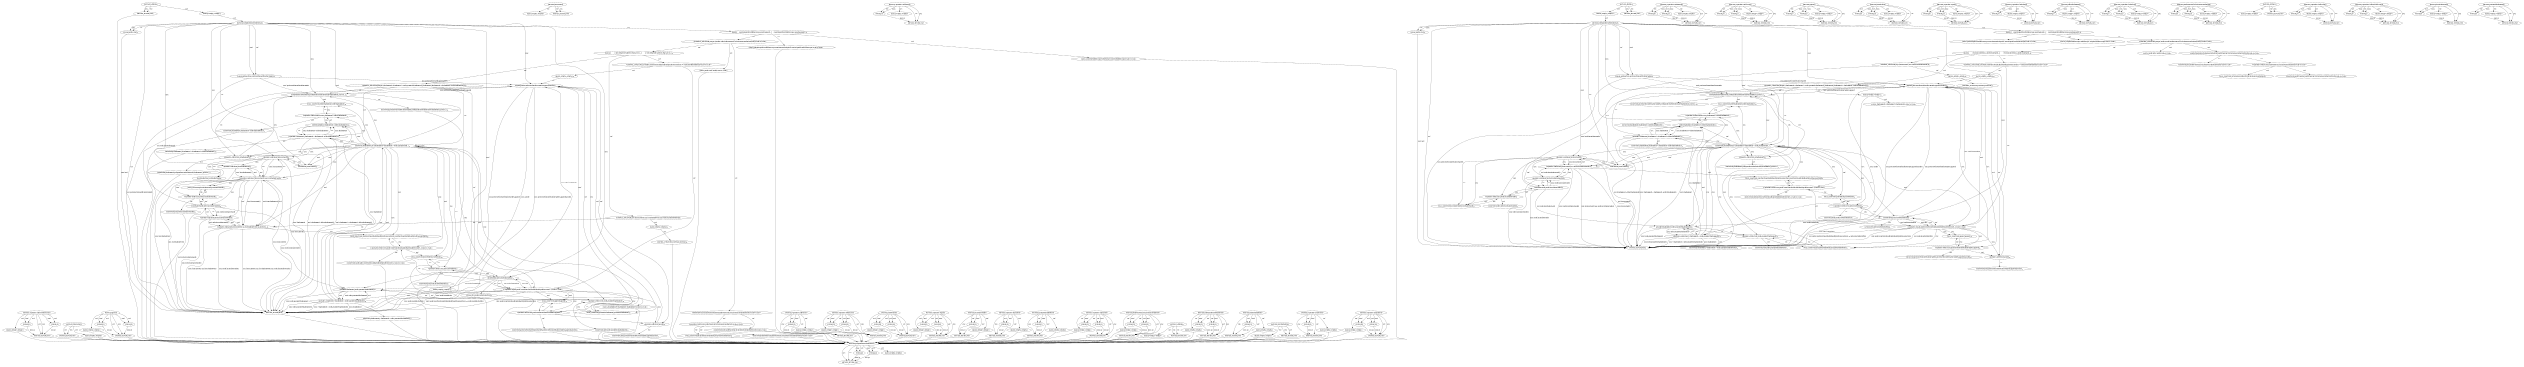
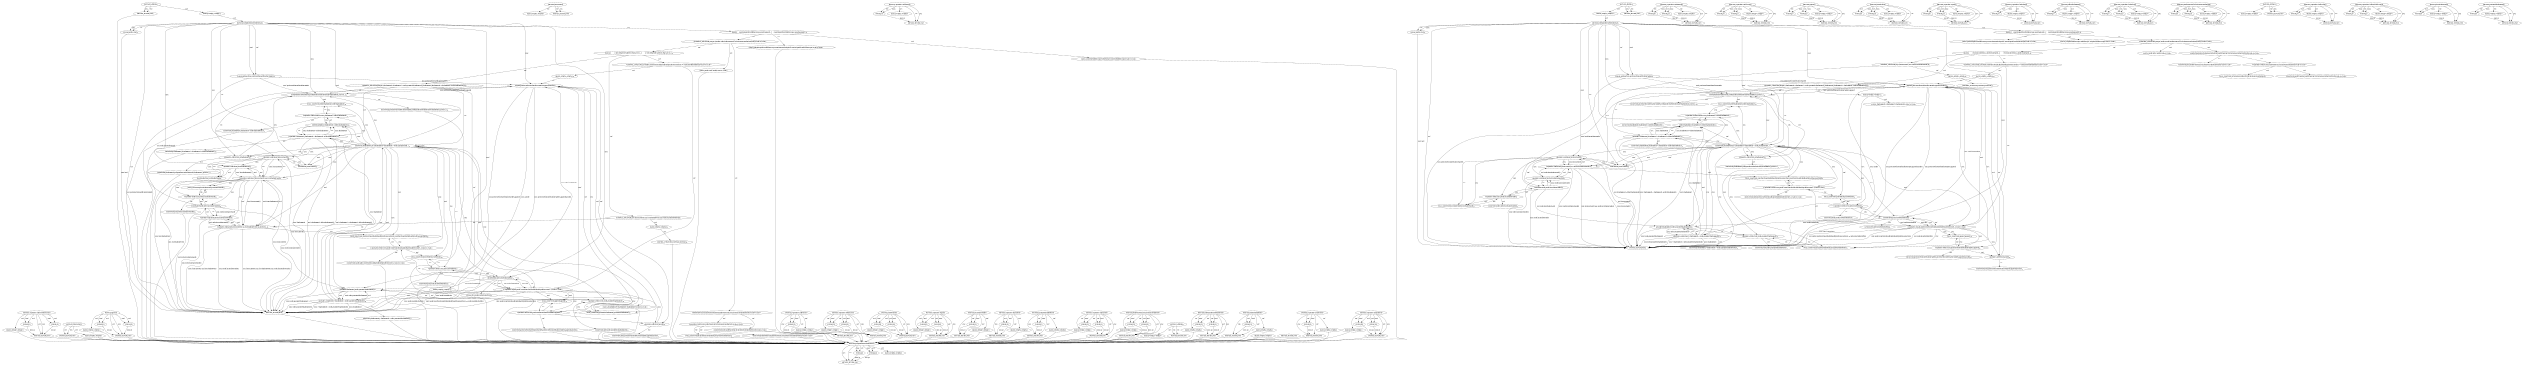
edge "(<operator>.logicalNot,!isInShadowTree())" -> "(isInShadowTree,isInShadowTree())": added, label "AST:"
node "(METHOD,isInShadowTree)": removed
